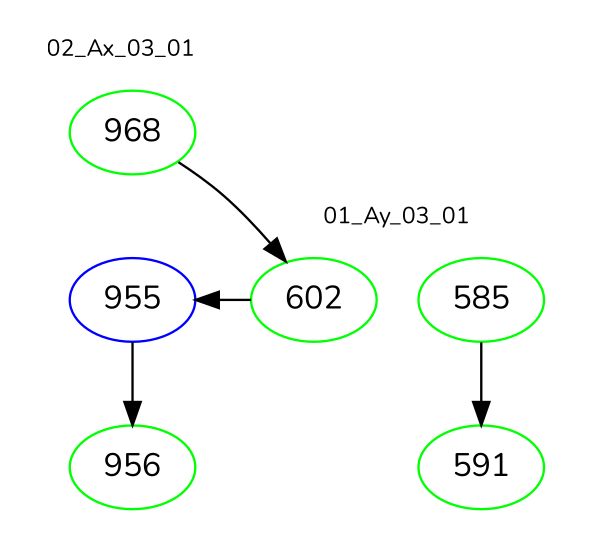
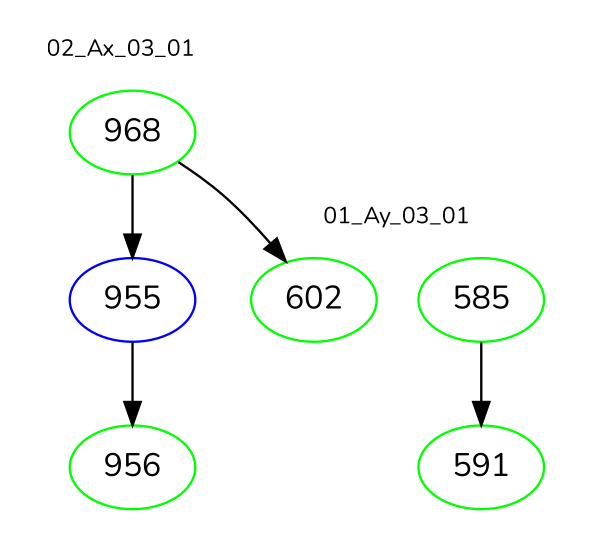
edge "602" -> "955": now "968" -> "955"
